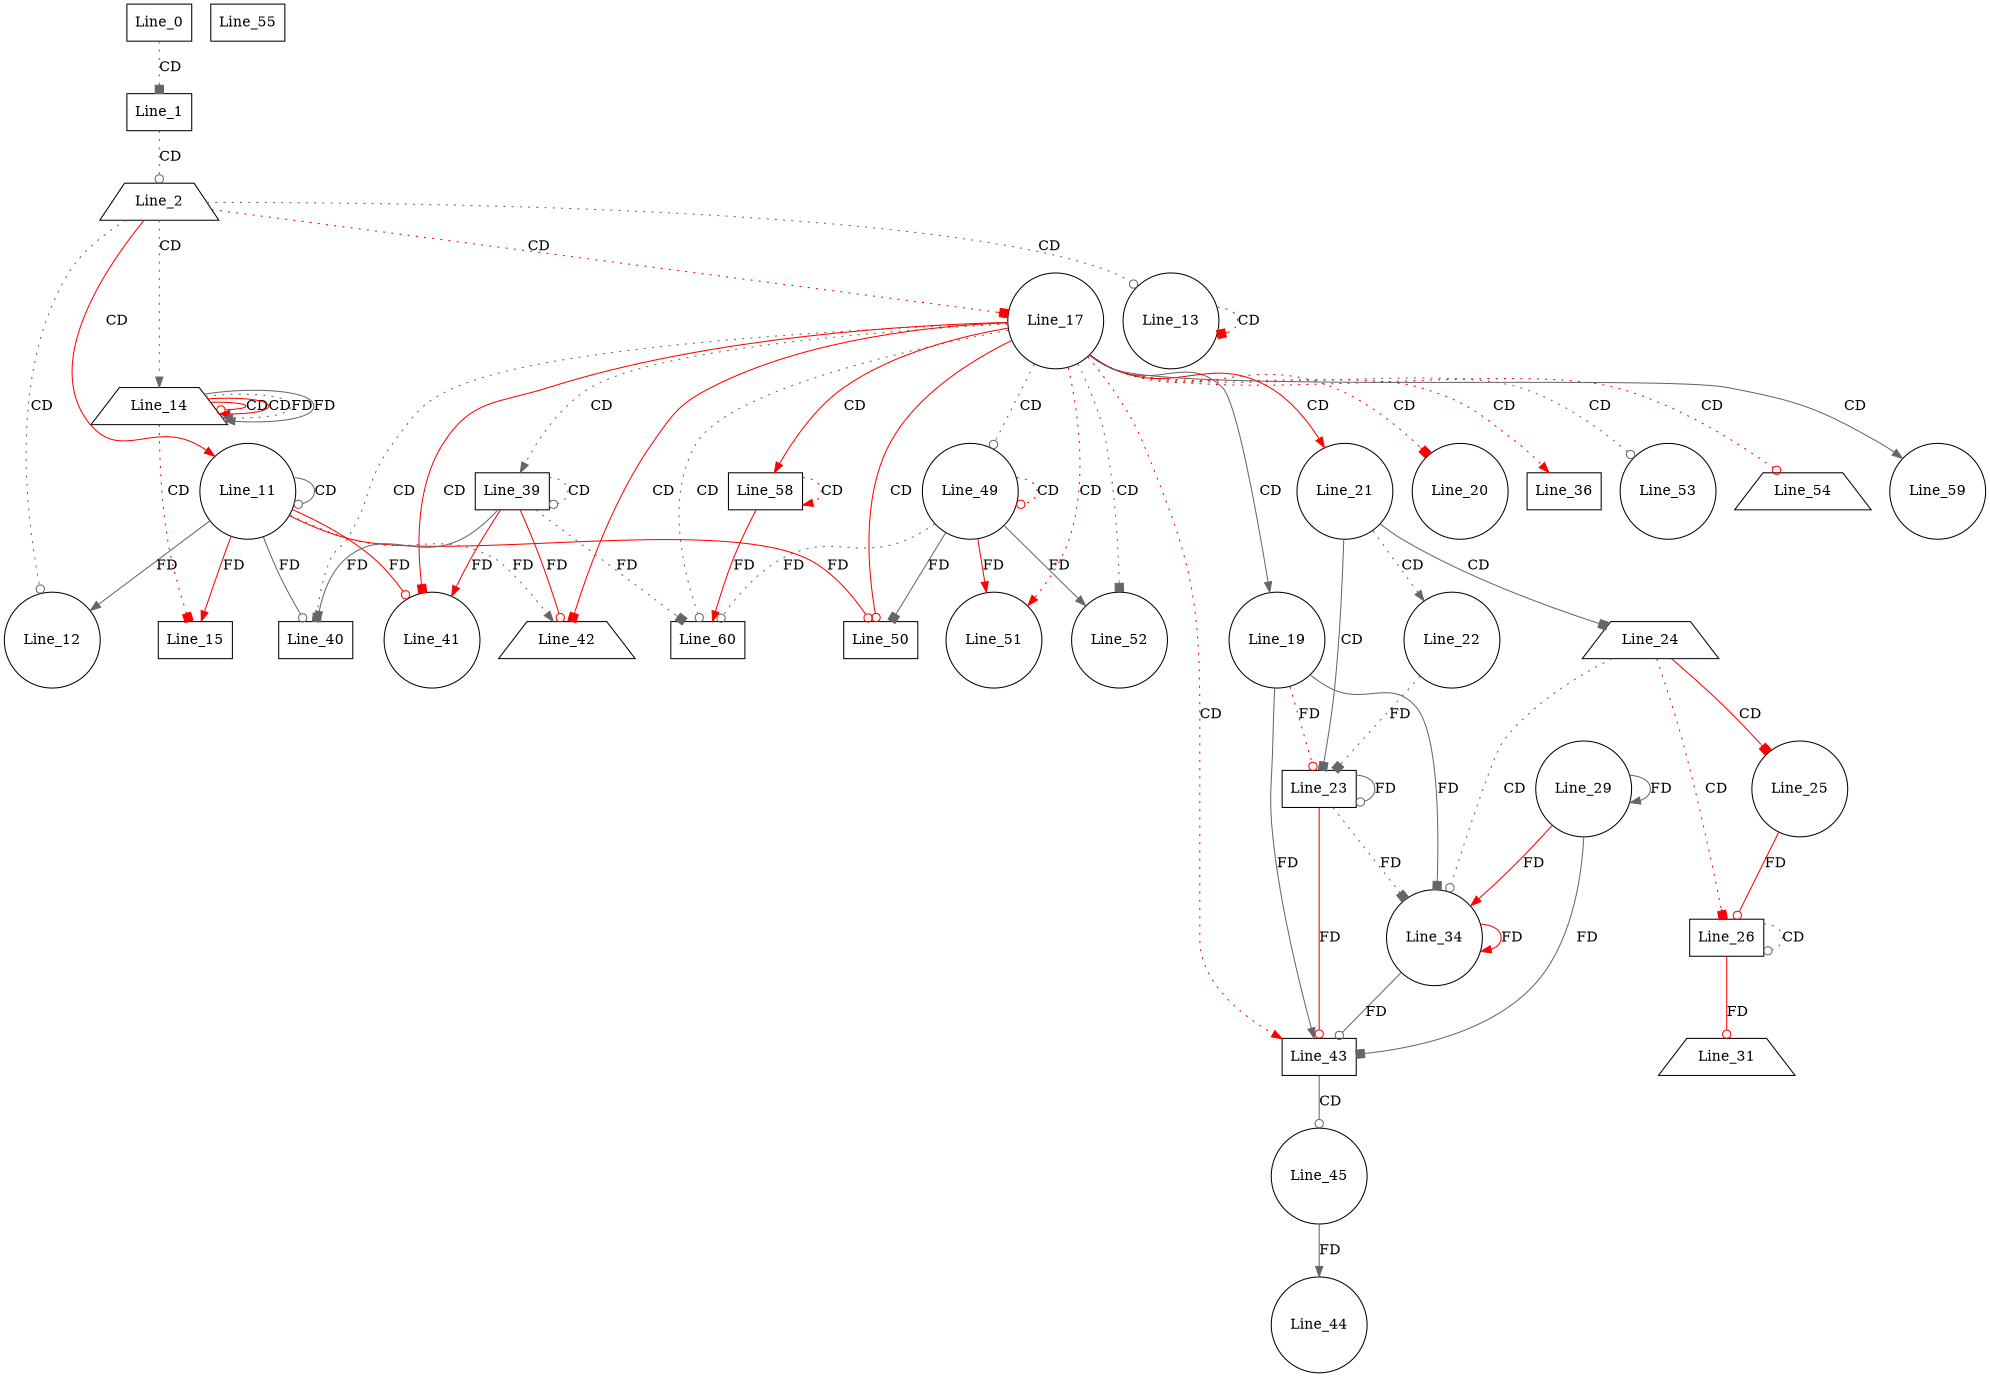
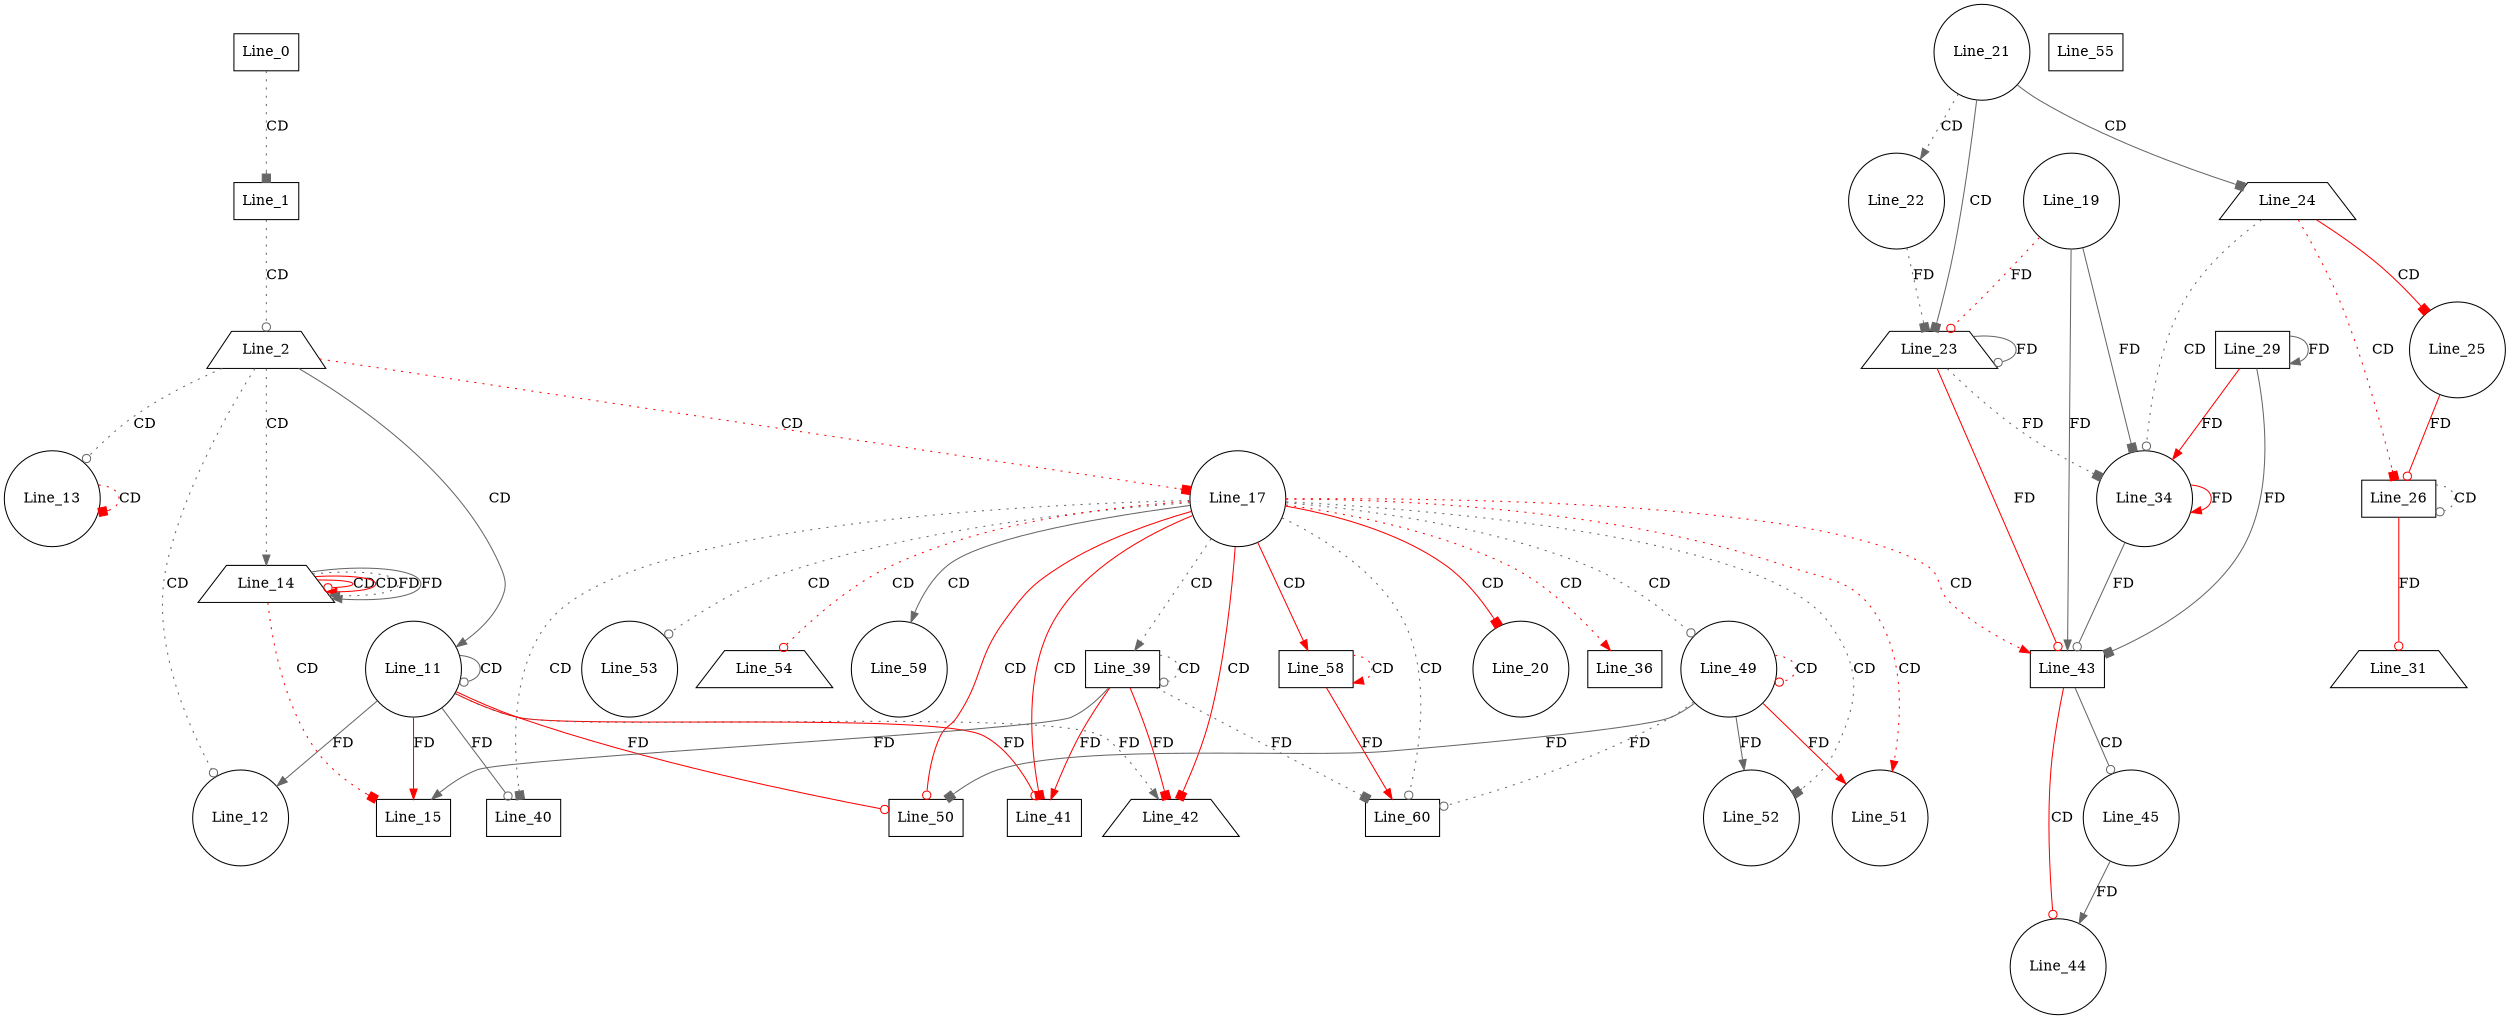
edge "Line_2" -> "Line_11": color red -> gray40
edge "Line_17" -> "Line_21": removed, label "CD"
edge "Line_17" -> "Line_20": style dotted -> solid
edge "Line_17" -> "Line_19": removed, label "CD"
edge "Line_39" -> "Line_40": now "Line_39" -> "Line_15"
edge "Line_39" -> "Line_42": arrowhead odot -> box
node "Line_41": shape circle -> box
node "Line_23": shape box -> trapezium
node "Line_29": shape circle -> box
edge "Line_43" -> "Line_44": added, label "CD"
